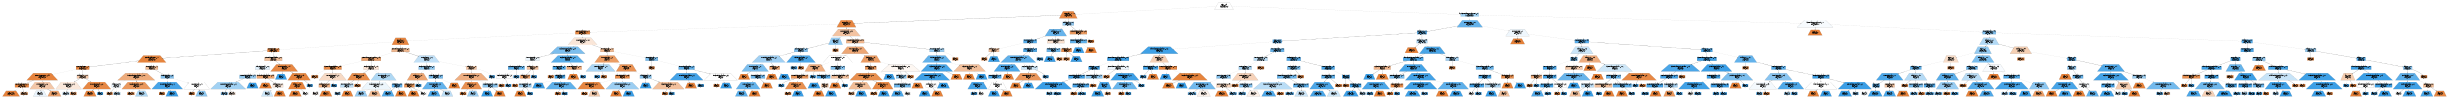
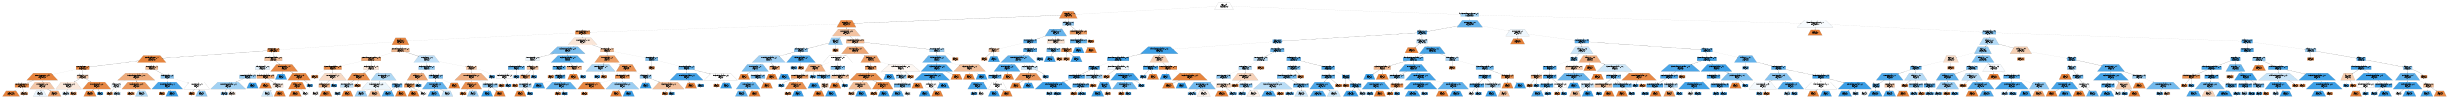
node "gini = 0.0 samples = 28 value = [28, 0]": fillcolor #e58139ff -> #399de5dd
node "gini = 0.469 samples = 8 value = [5, 3]": removed
